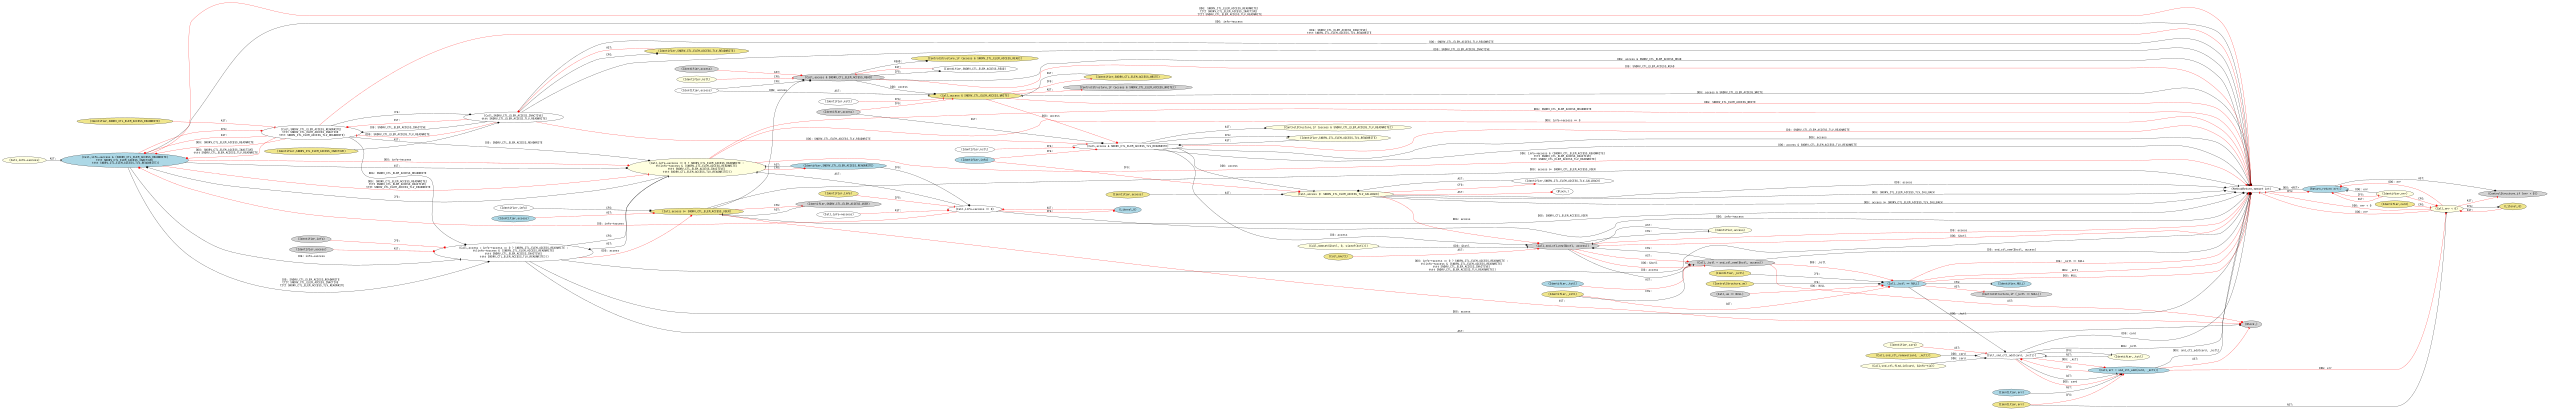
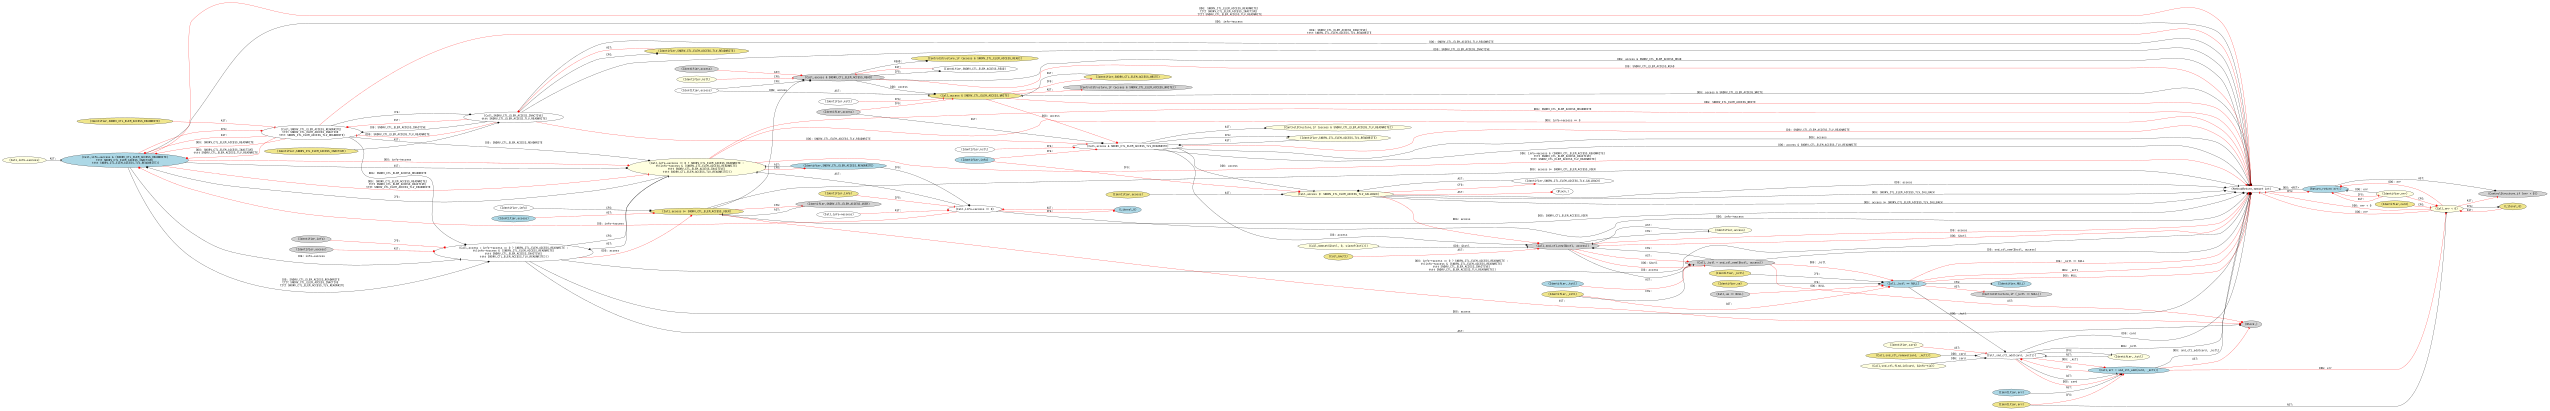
node "(ControlStructure,ue)": label "(ControlStructure,ue)" -> "(Identifier,ue)"
